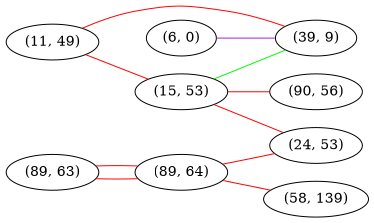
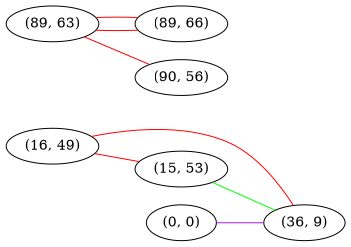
node "(6, 0)": label "(6, 0)" -> "(0, 0)"
node "(39, 9)": label "(39, 9)" -> "(36, 9)"
node "(11, 49)": label "(11, 49)" -> "(16, 49)"
edge "(15, 53)" -- "(90, 56)": now "(89, 63)" -- "(90, 56)"
node "(24, 53)": removed
node "(89, 64)": label "(89, 64)" -> "(89, 66)"
node "(58, 139)": removed
